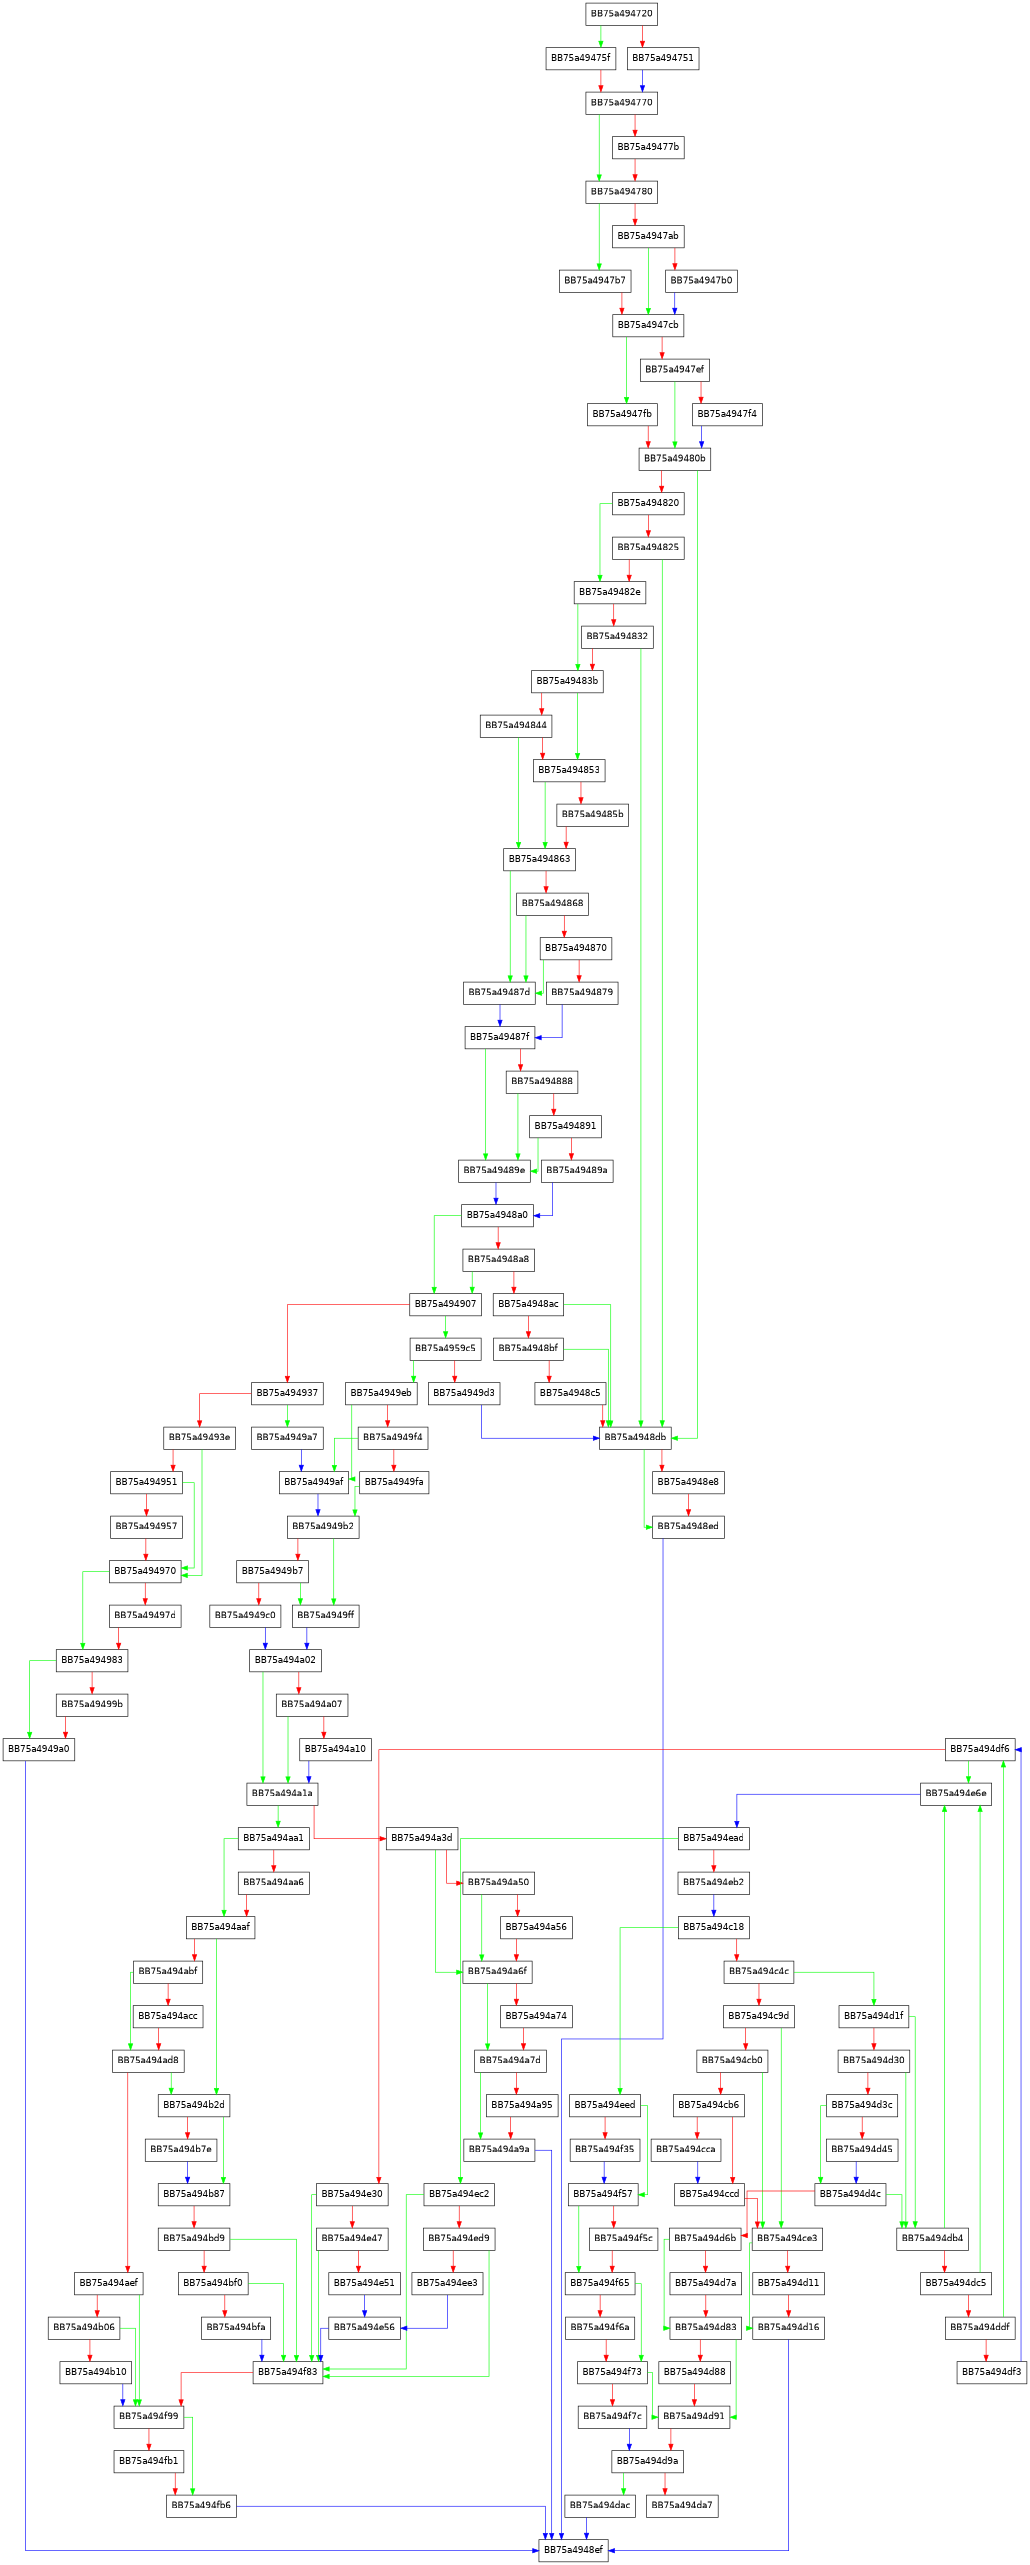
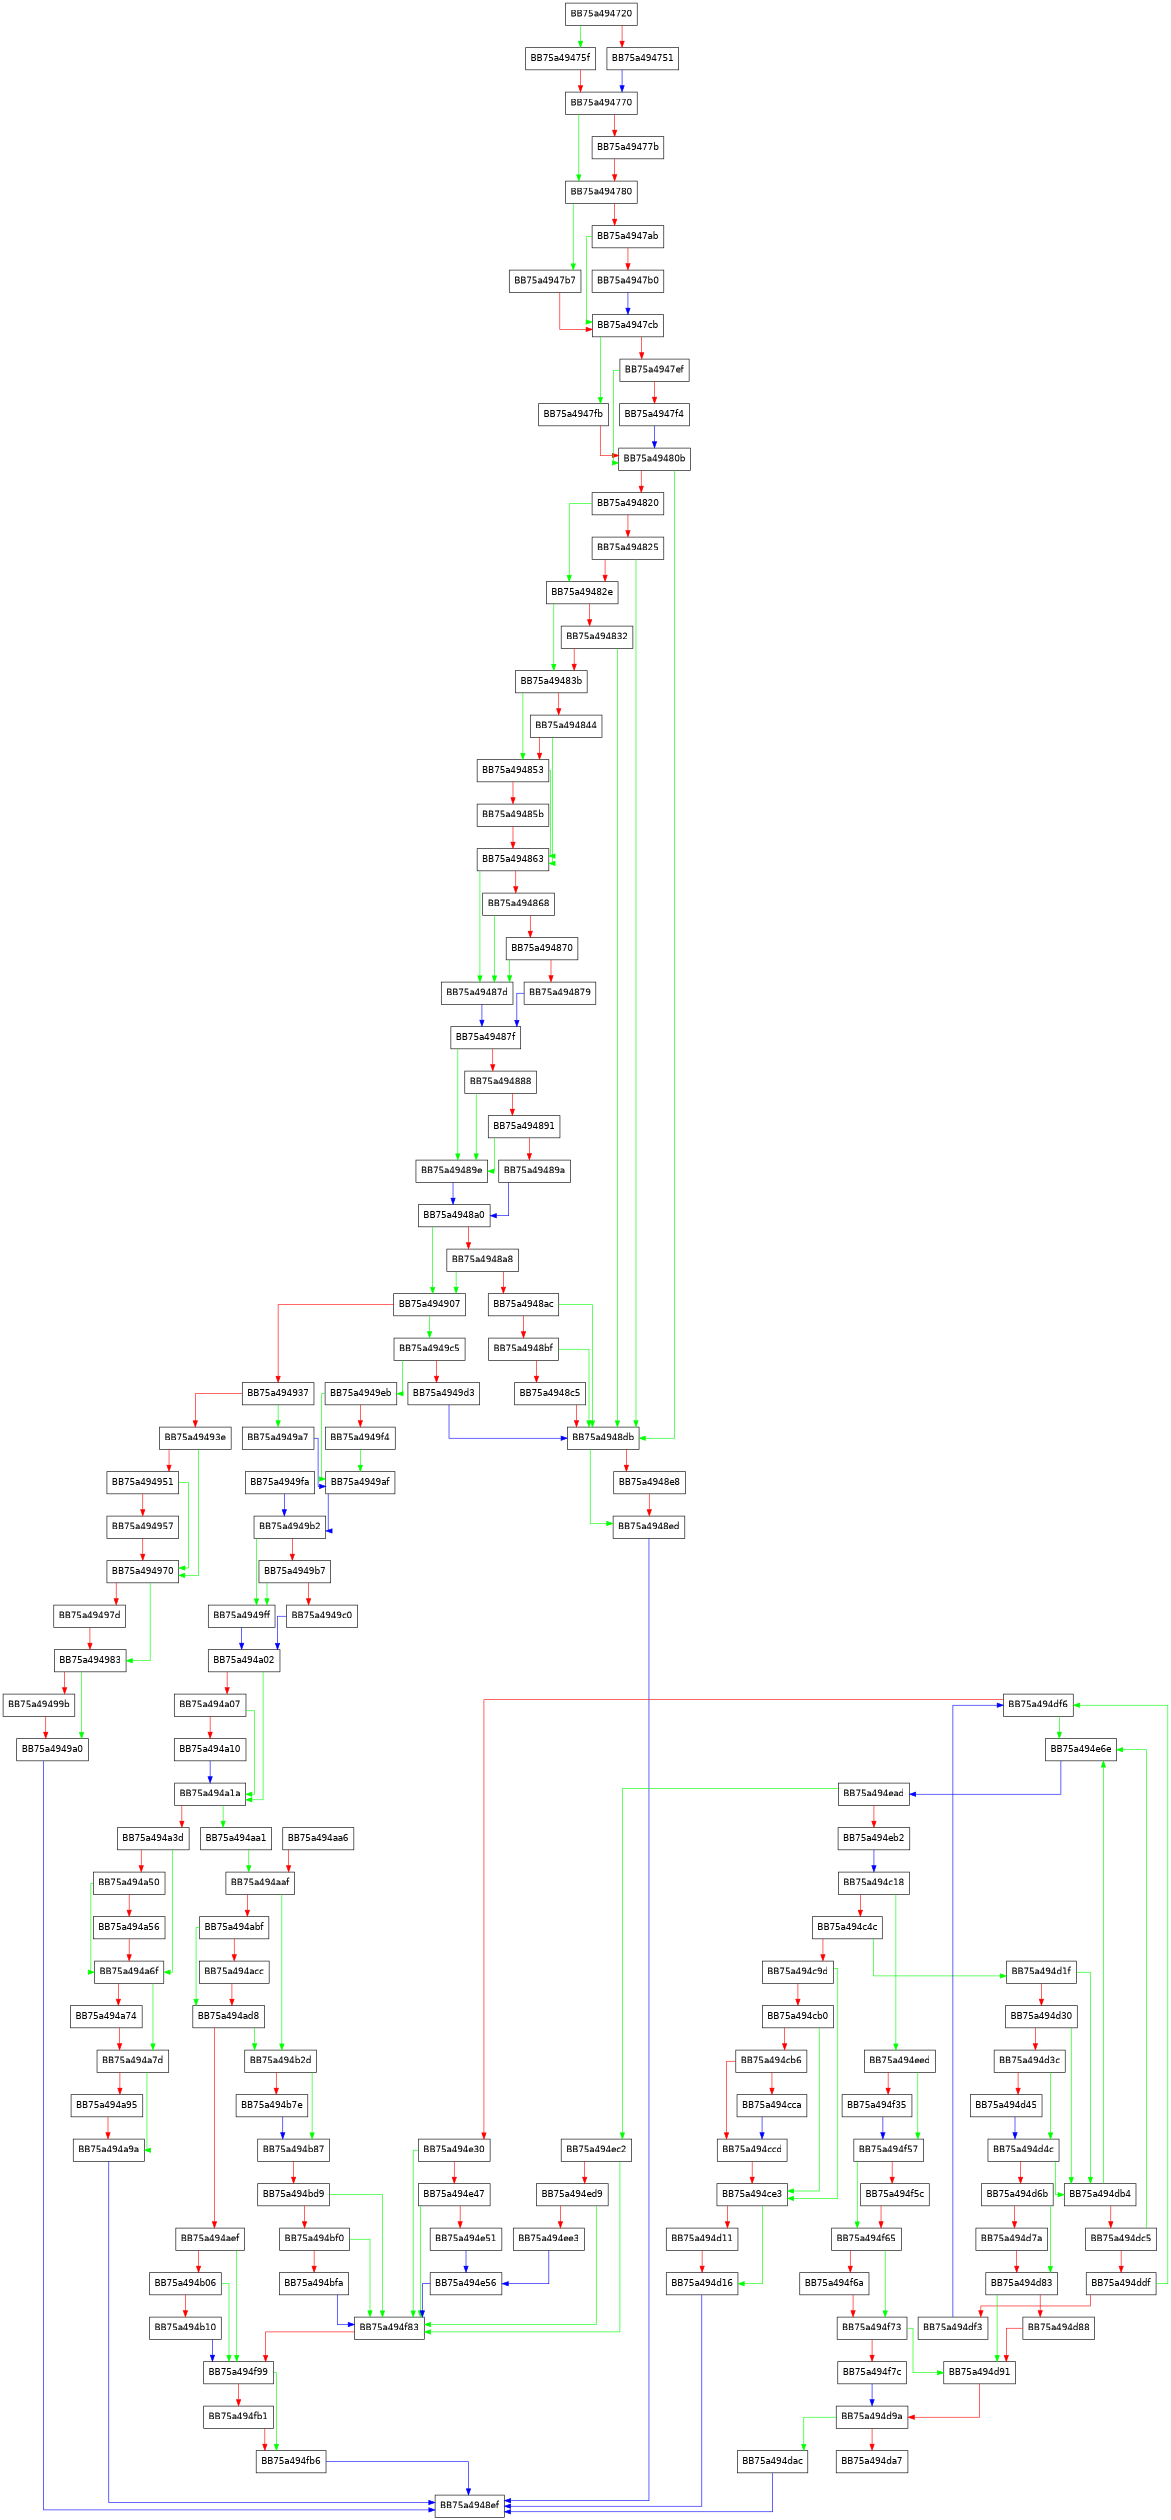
node "BB75a4959c5": label "BB75a4959c5" -> "BB75a4949c5"
edge "BB75a4949f4" -> "BB75a4949fa": removed
edge "BB75a4949fa" -> "BB75a4949b2": color green -> blue
edge "BB75a494aa1" -> "BB75a494aa6": removed
